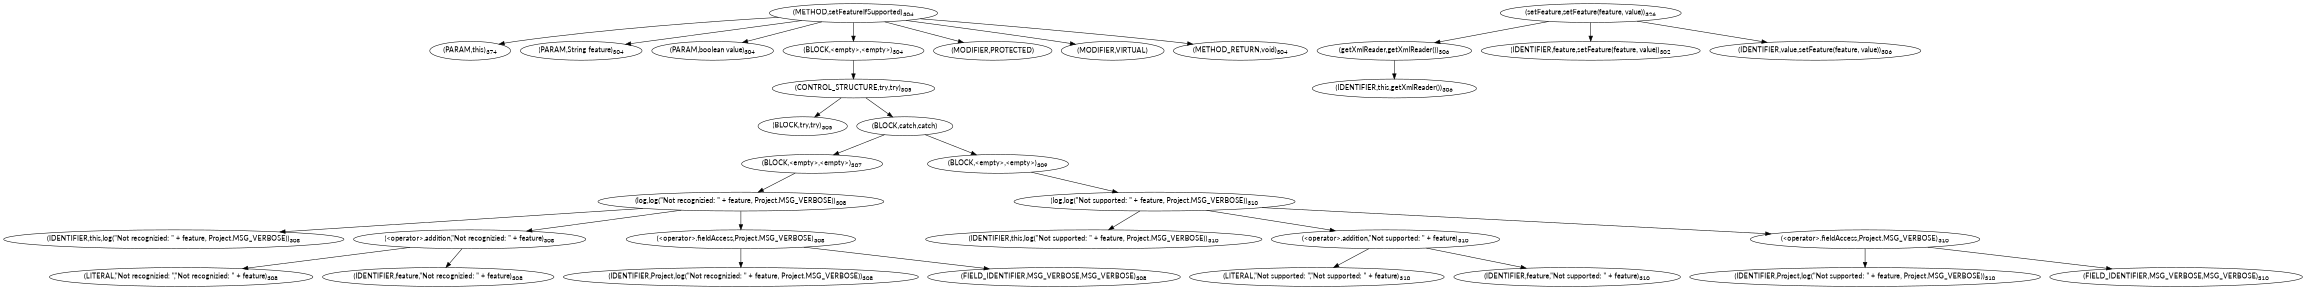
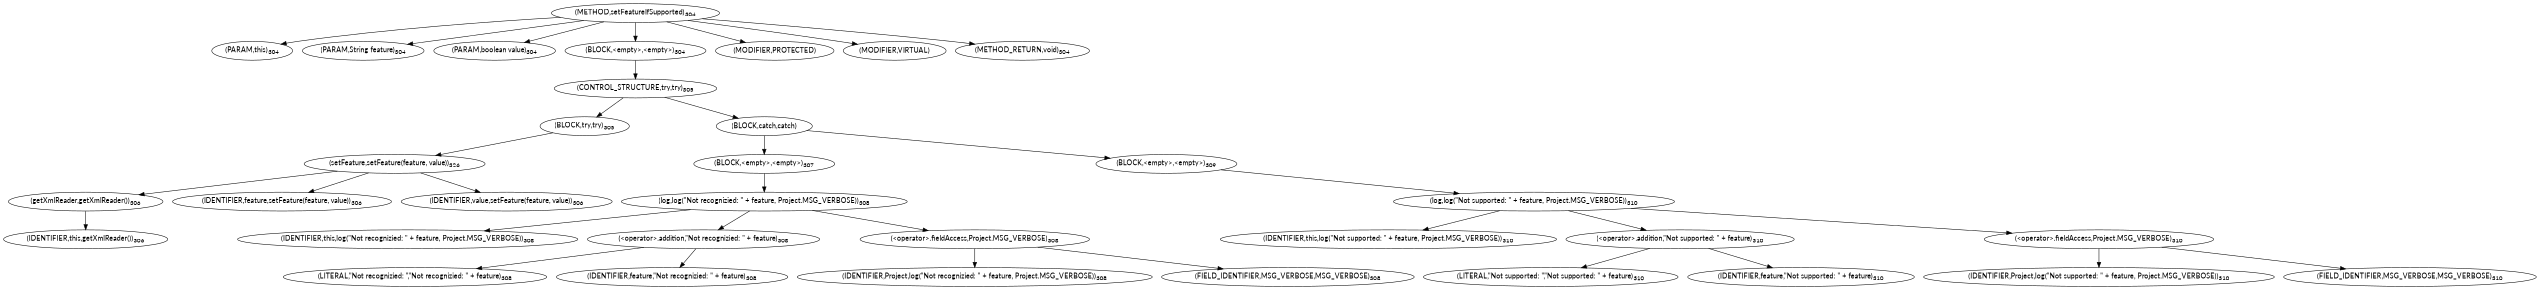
node "(PARAM,this)": text "374" -> "304"
node "(IDENTIFIER,feature,setFeature(feature, value))": text "302" -> "306"
edge "(BLOCK,try,try)" -> "(setFeature,setFeature(feature, value))": added
